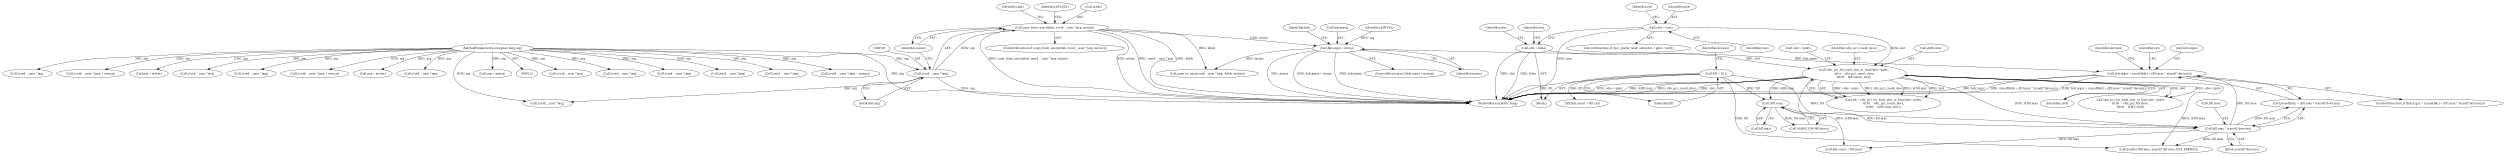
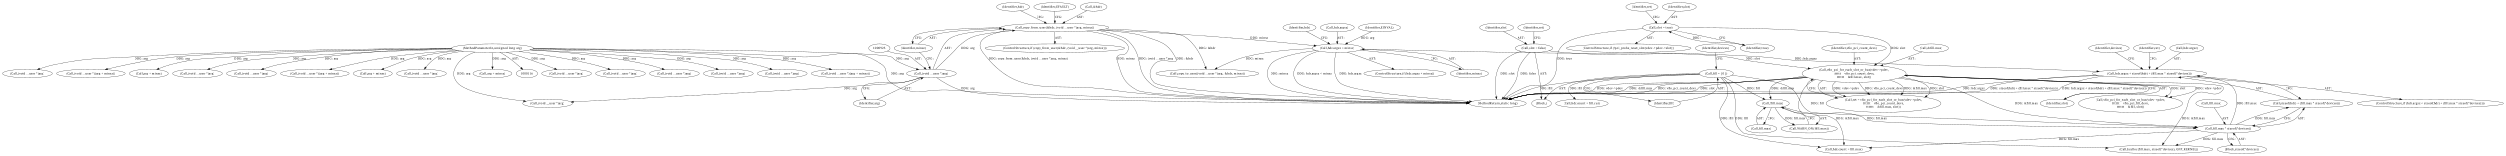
edge "(Call,slot = true)" -> "(Call,slot = false)": now "(Call,slot = true)" -> "(Identifier,true)"
edge "(Identifier,true)" -> "(Call,slot = true)": label "AST: " -> "DDG: "
node "(Call,vdev->pdev)": removed
edge "(Call,fill = { 0 })" -> "(Call,hdr.count = fill.max)": added, label "DDG: fill"
